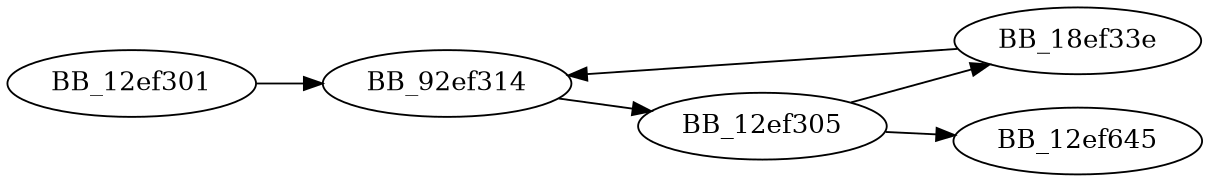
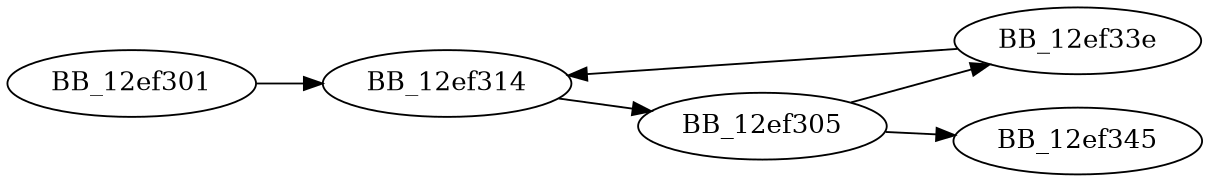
node "BB_18ef33e": label "BB_18ef33e" -> "BB_12ef33e"
node "BB_92ef314": label "BB_92ef314" -> "BB_12ef314"
node "BB_12ef645": label "BB_12ef645" -> "BB_12ef345"
